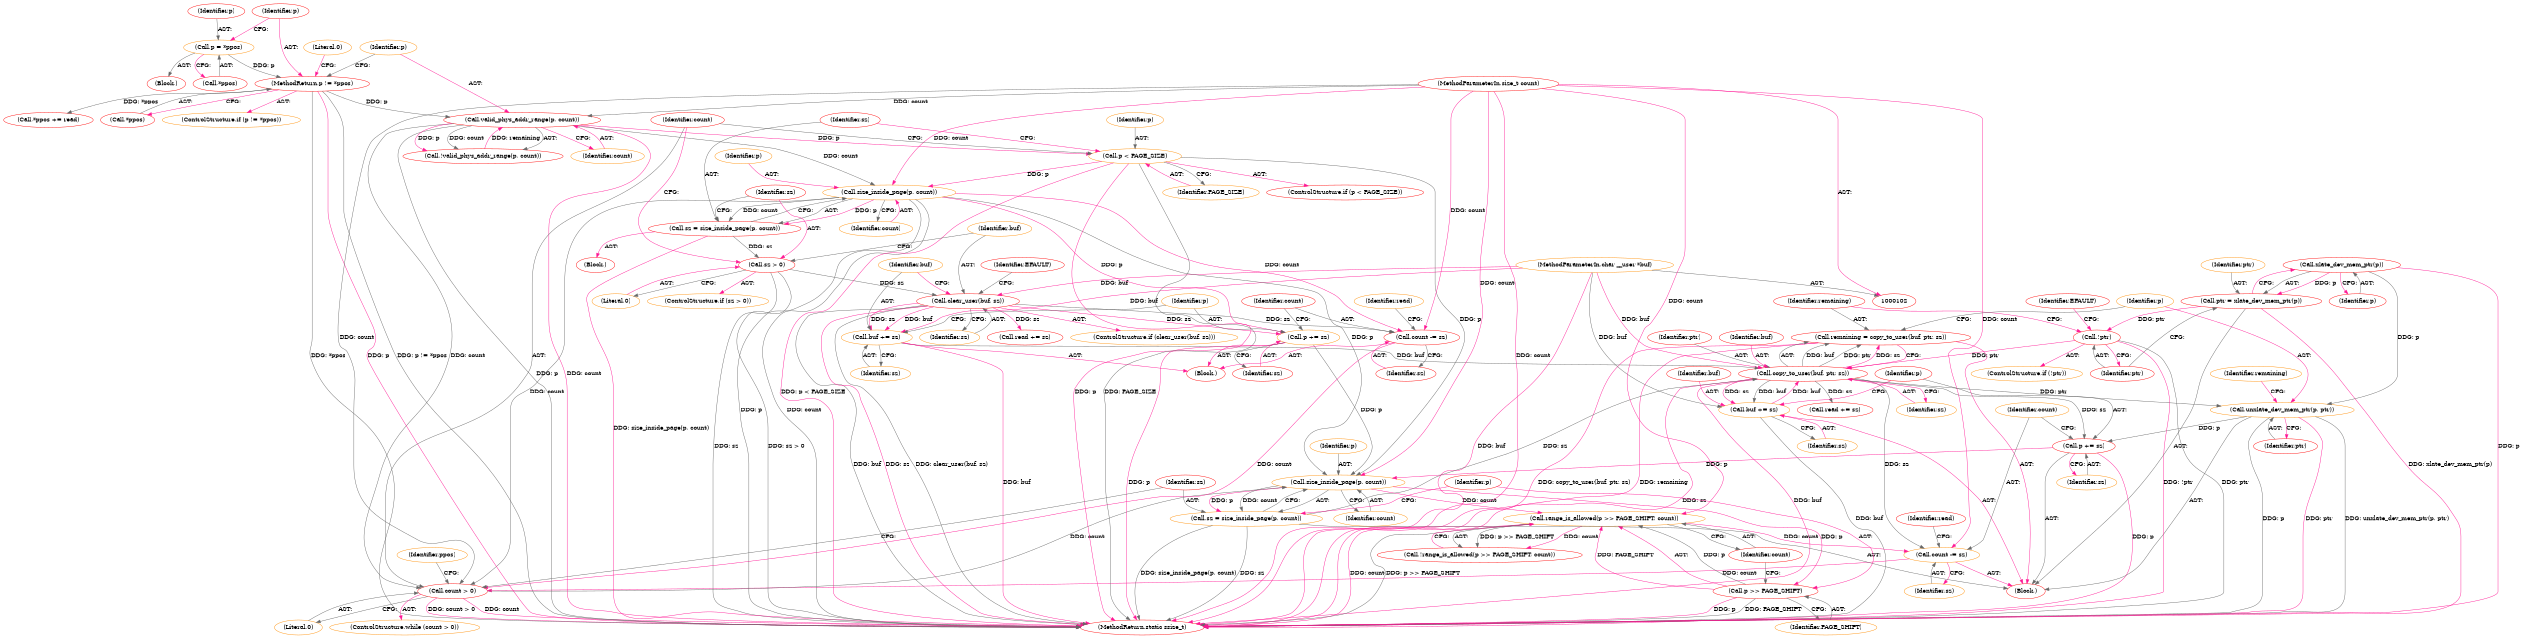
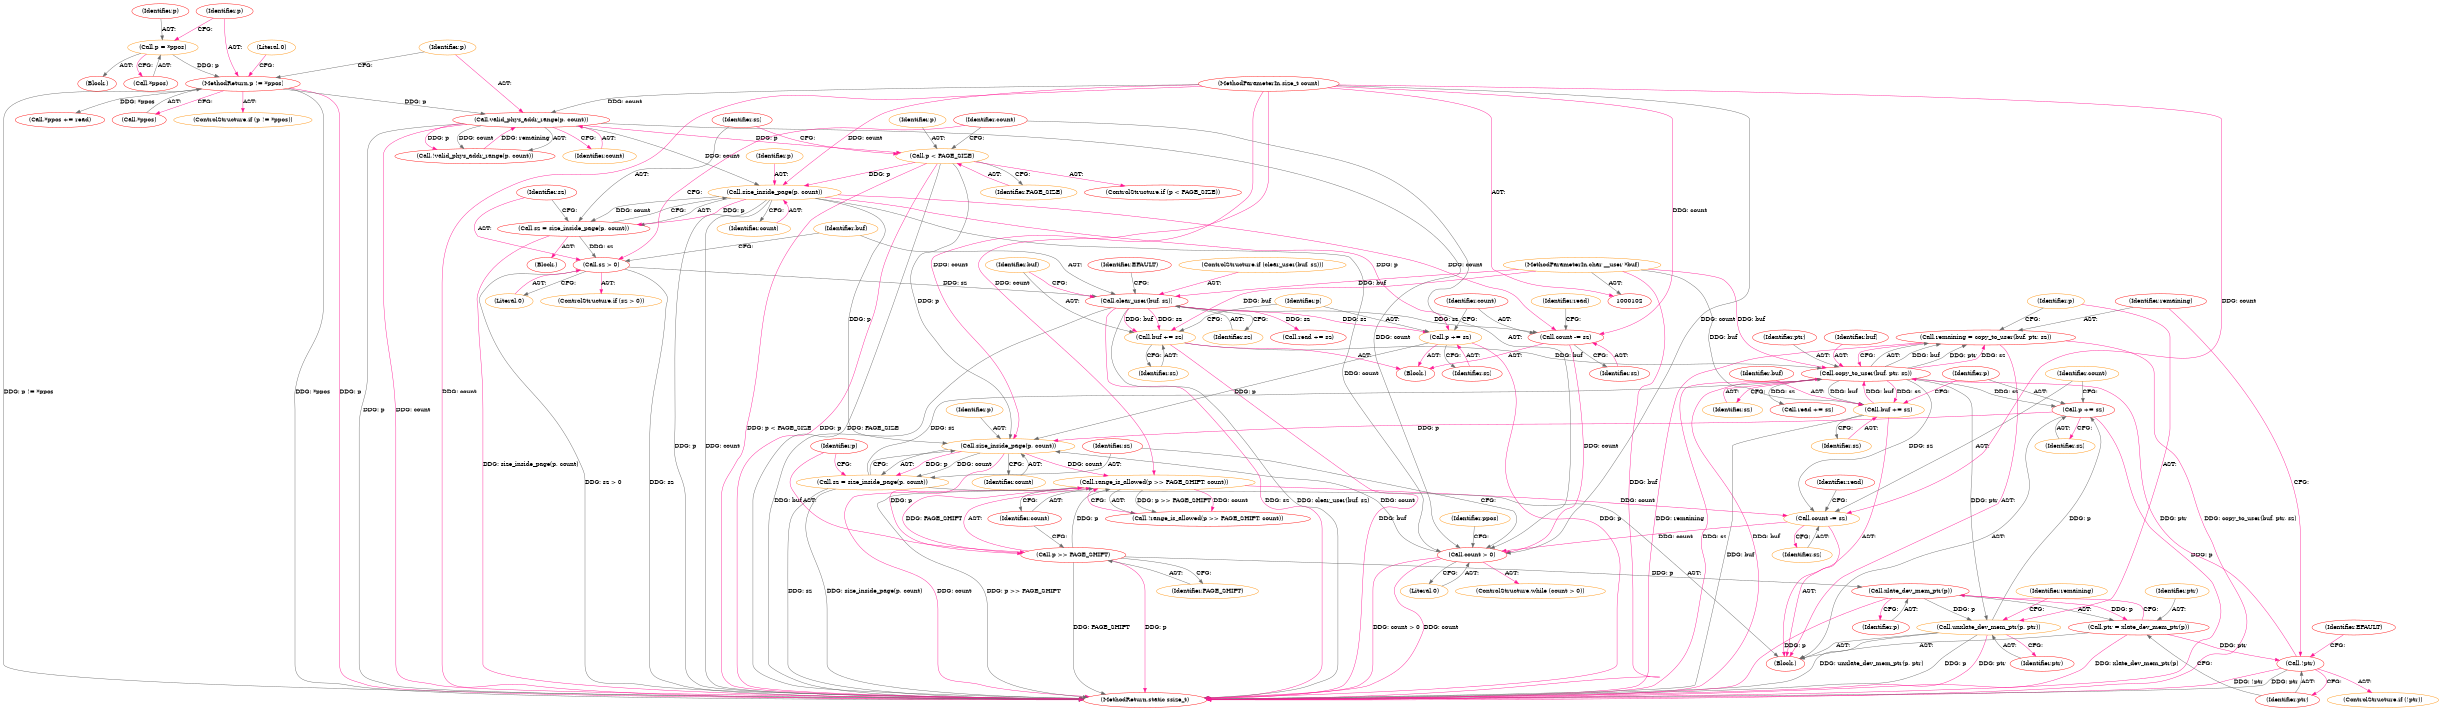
edge "(Call,clear_user(buf, sz))" -> "(ControlStructure,if (clear_user(buf, sz)))": reversed
edge "(Call,p >> PAGE_SHIFT)" -> "(Call,xlate_dev_mem_ptr(p))": added, label "DDG: p"
